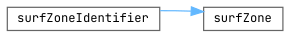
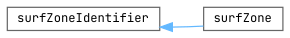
edge "surfZoneIdentifier" -> "surfZone": reversed
